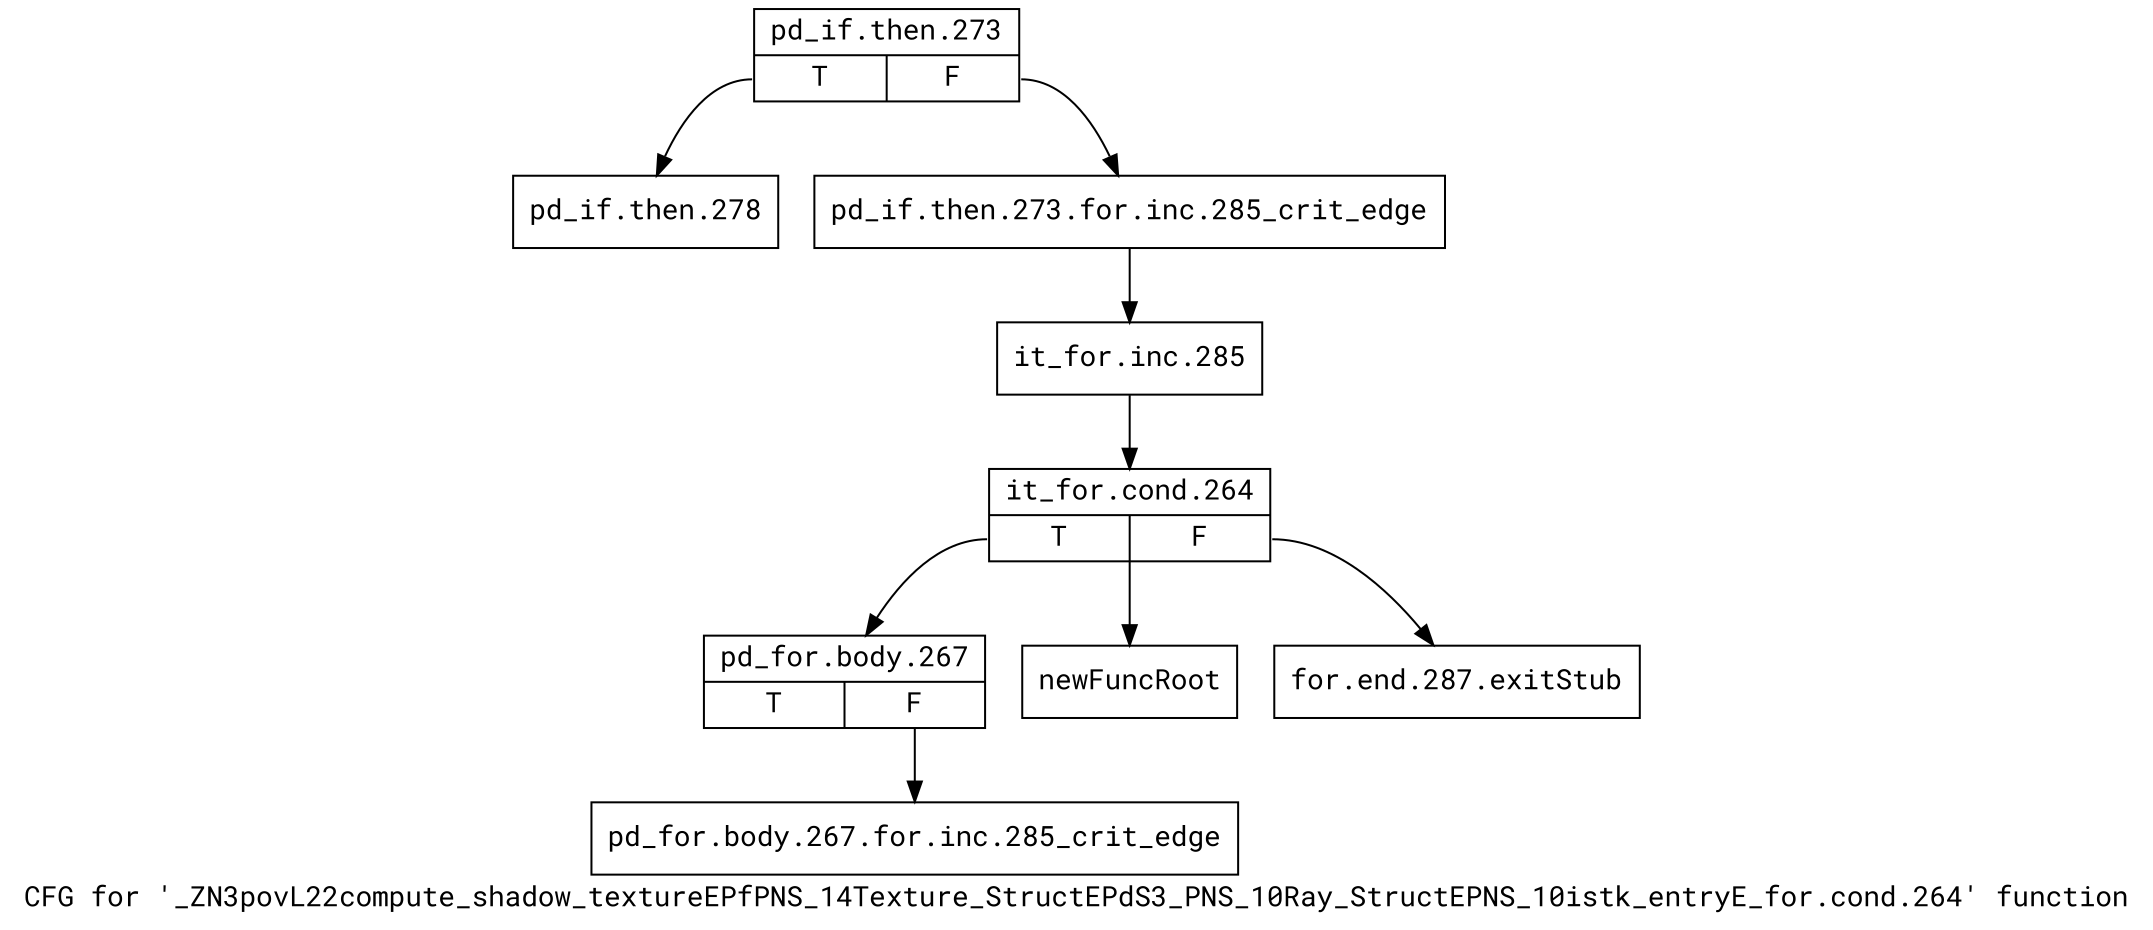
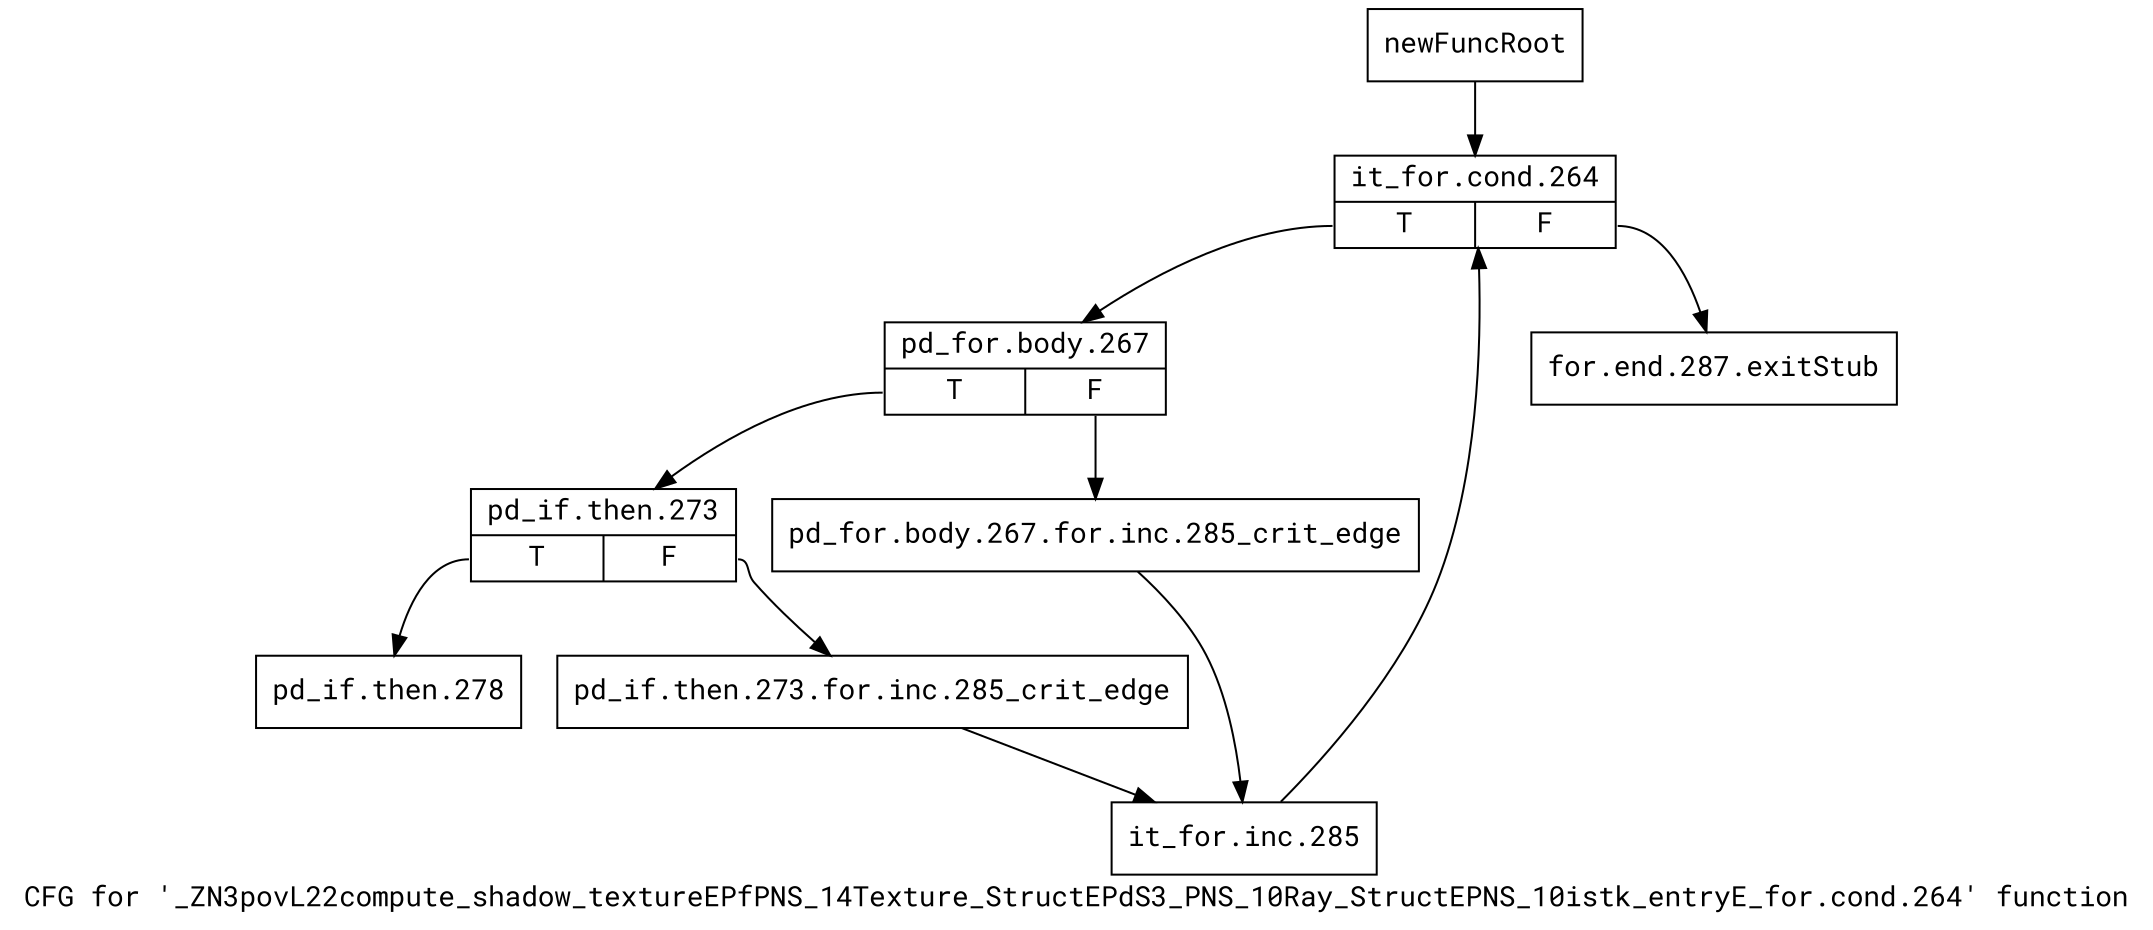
edge "pd_for.body.267" -> "pd_if.then.273": added
edge "it_for.cond.264" -> "newFuncRoot": reversed
edge "pd_for.body.267.for.inc.285_crit_edge" -> "it_for.inc.285": added
